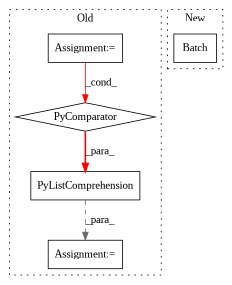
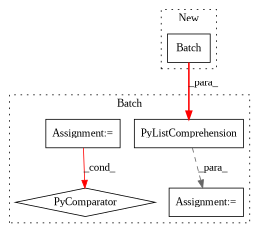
cluster "Old": label "Old" -> "Batch"
edge "PyComparator" -> "PyListComprehension": now "Batch" -> "PyListComprehension"
